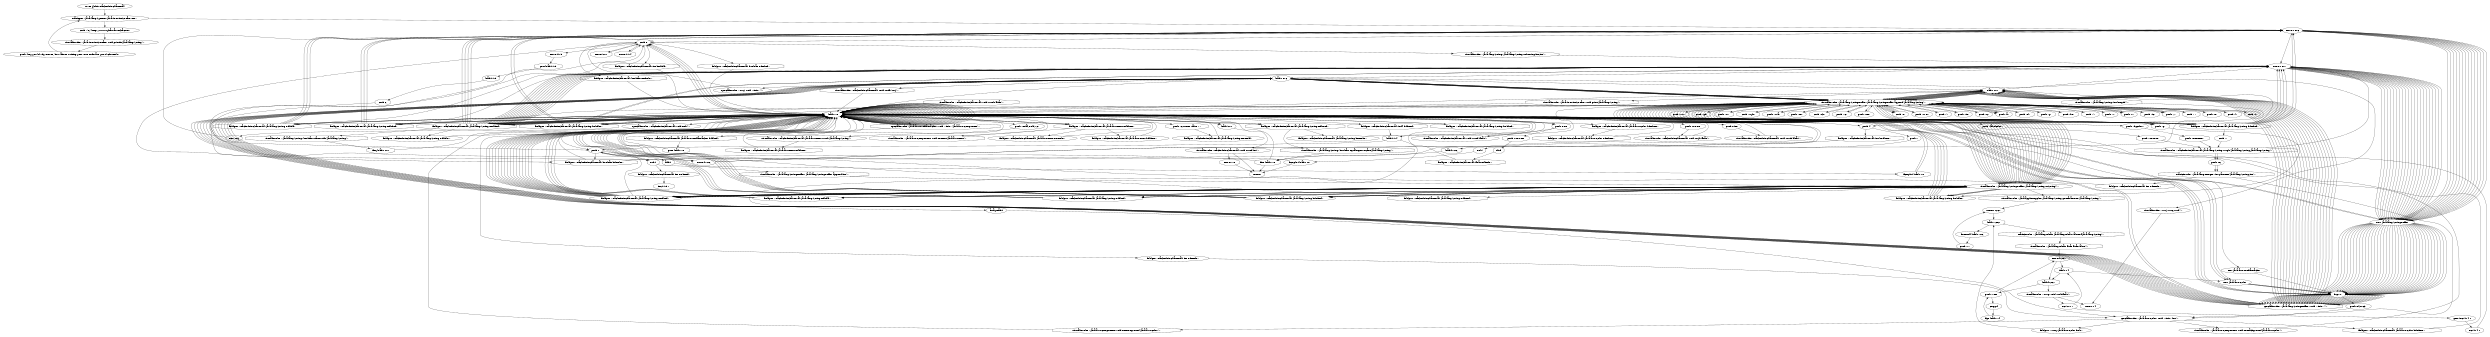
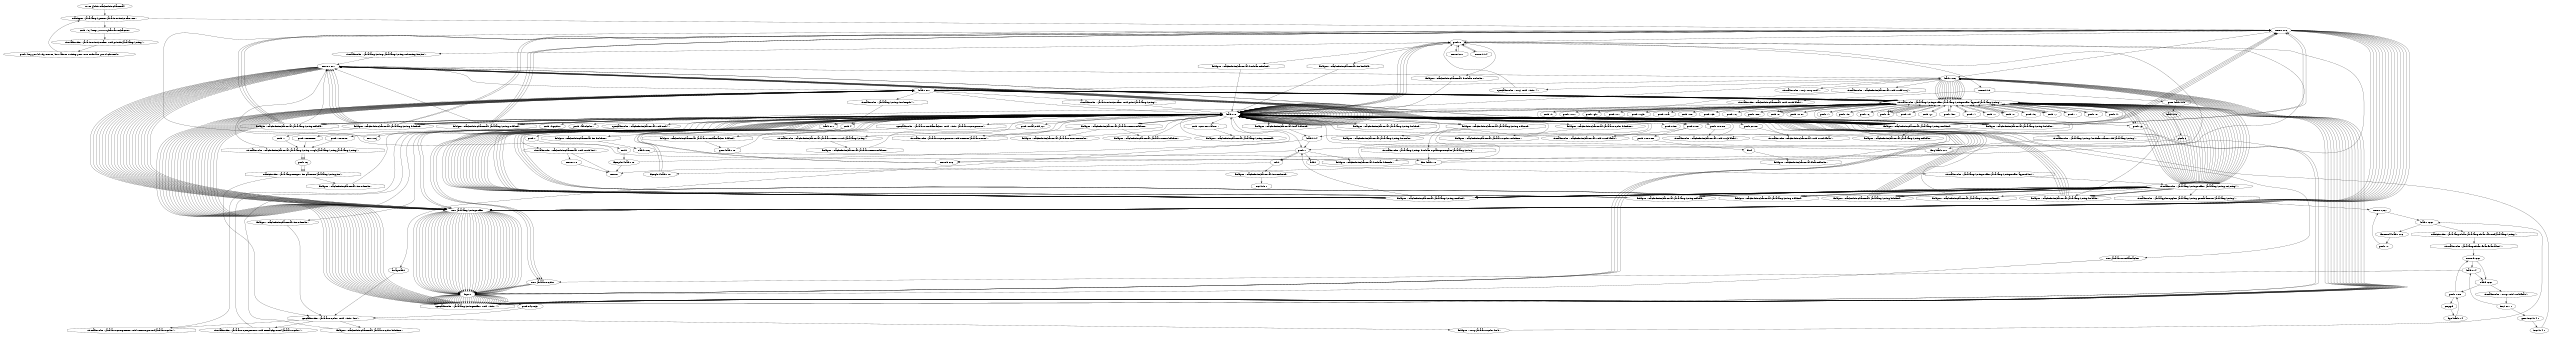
edge "store.r $r6" -> "store.r $r7": now "store.r $r6" -> "load.r $r6"
node "push 20.0F": added
edge "push 0.5F" -> "virtualinvoke <PackedPieChartEval: void zzzob(float)>": now "store.i i15" -> "virtualinvoke <PackedPieChartEval: void zzzob(float)>"
node "store.r r4": removed
